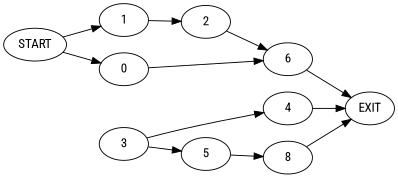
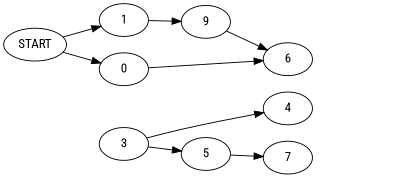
node "2": label "2" -> "9"
node "EXIT": removed
node "8": label "8" -> "7"
